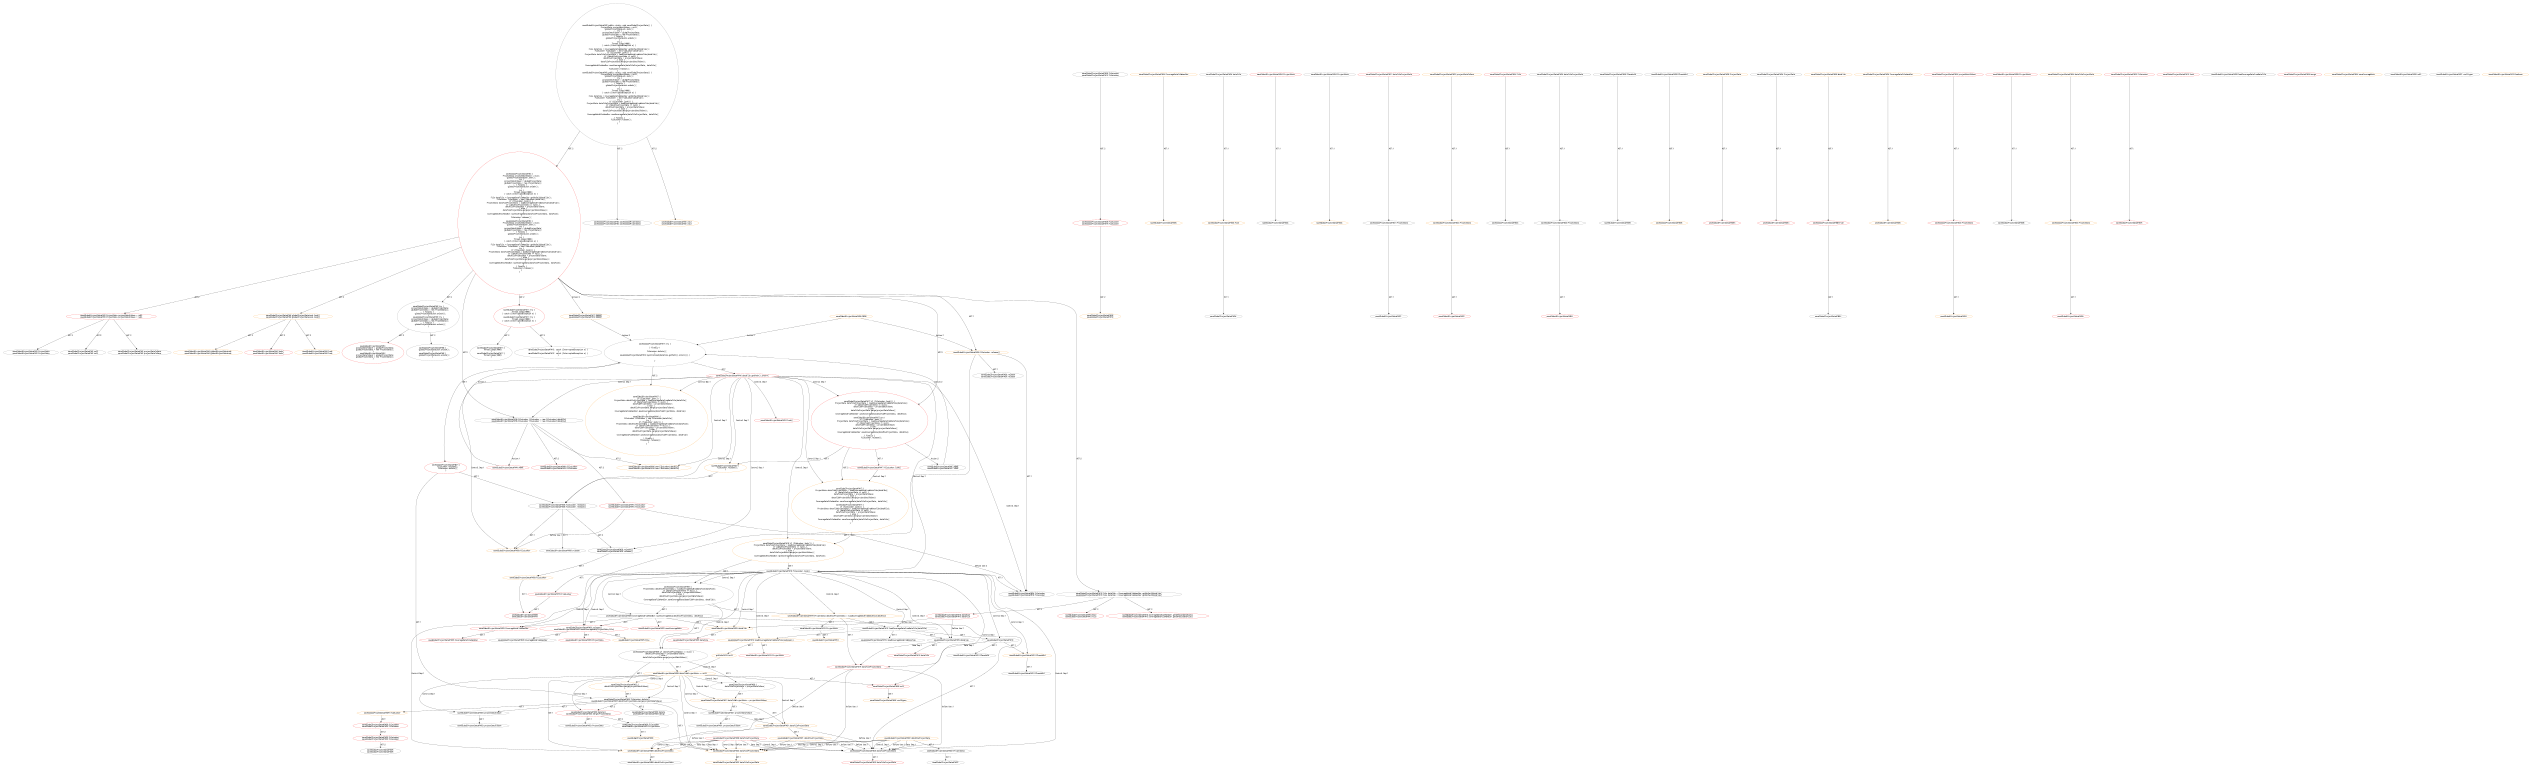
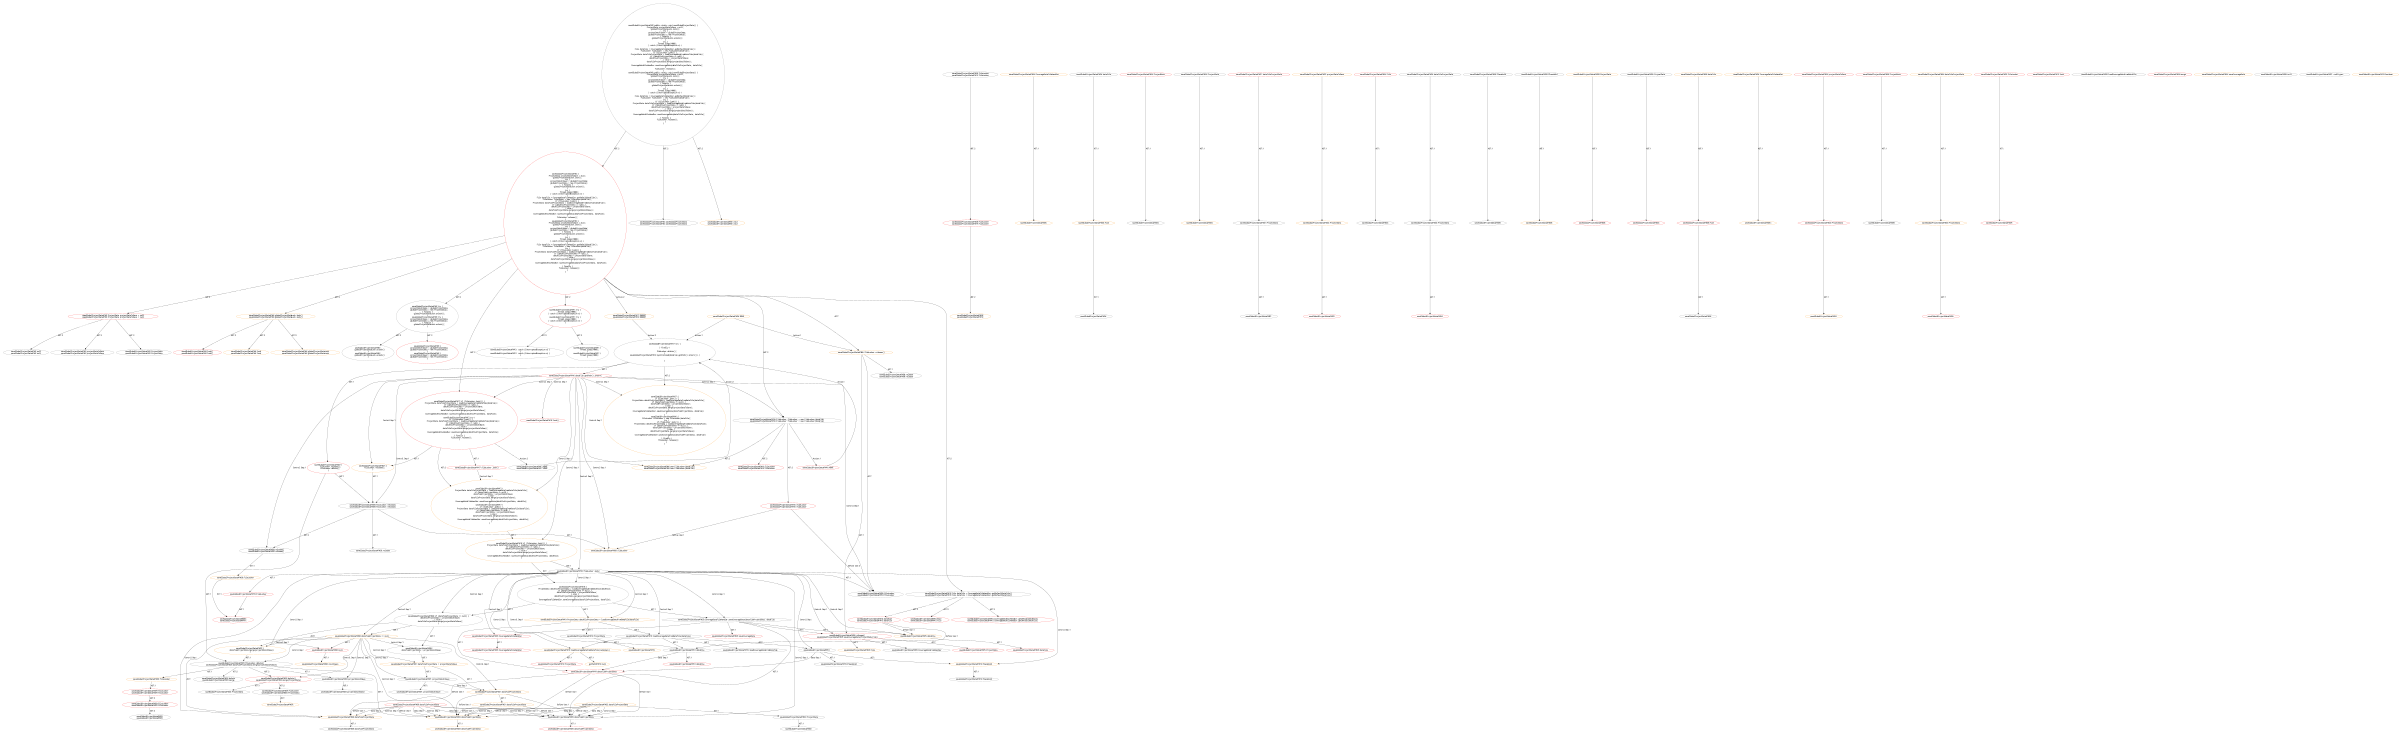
edge "getPath#?#19:null" -> "saveGlobalProjectData#?#20:datafileProjectData == null": now "saveGlobalProjectData#?#18:fileLocker.lock()" -> "saveGlobalProjectData#?#20:datafileProjectData == null"
